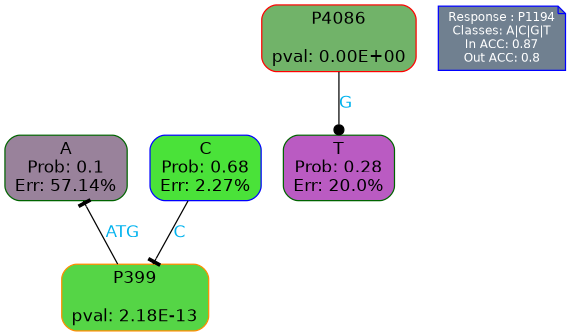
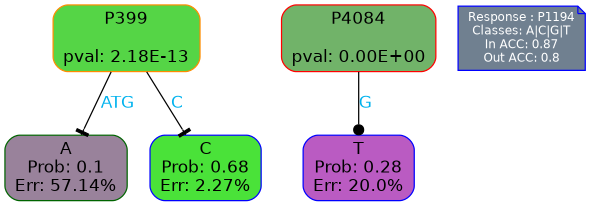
node "P4086 pval: 0.00E+00": label "P4086 pval: 0.00E+00" -> "P4084 pval: 0.00E+00"
node "T Prob: 0.28 Err: 20.0%": color darkgreen -> blue
edge "C Prob: 0.68 Err: 2.27%" -> "P399 pval: 2.18E-13": reversed
